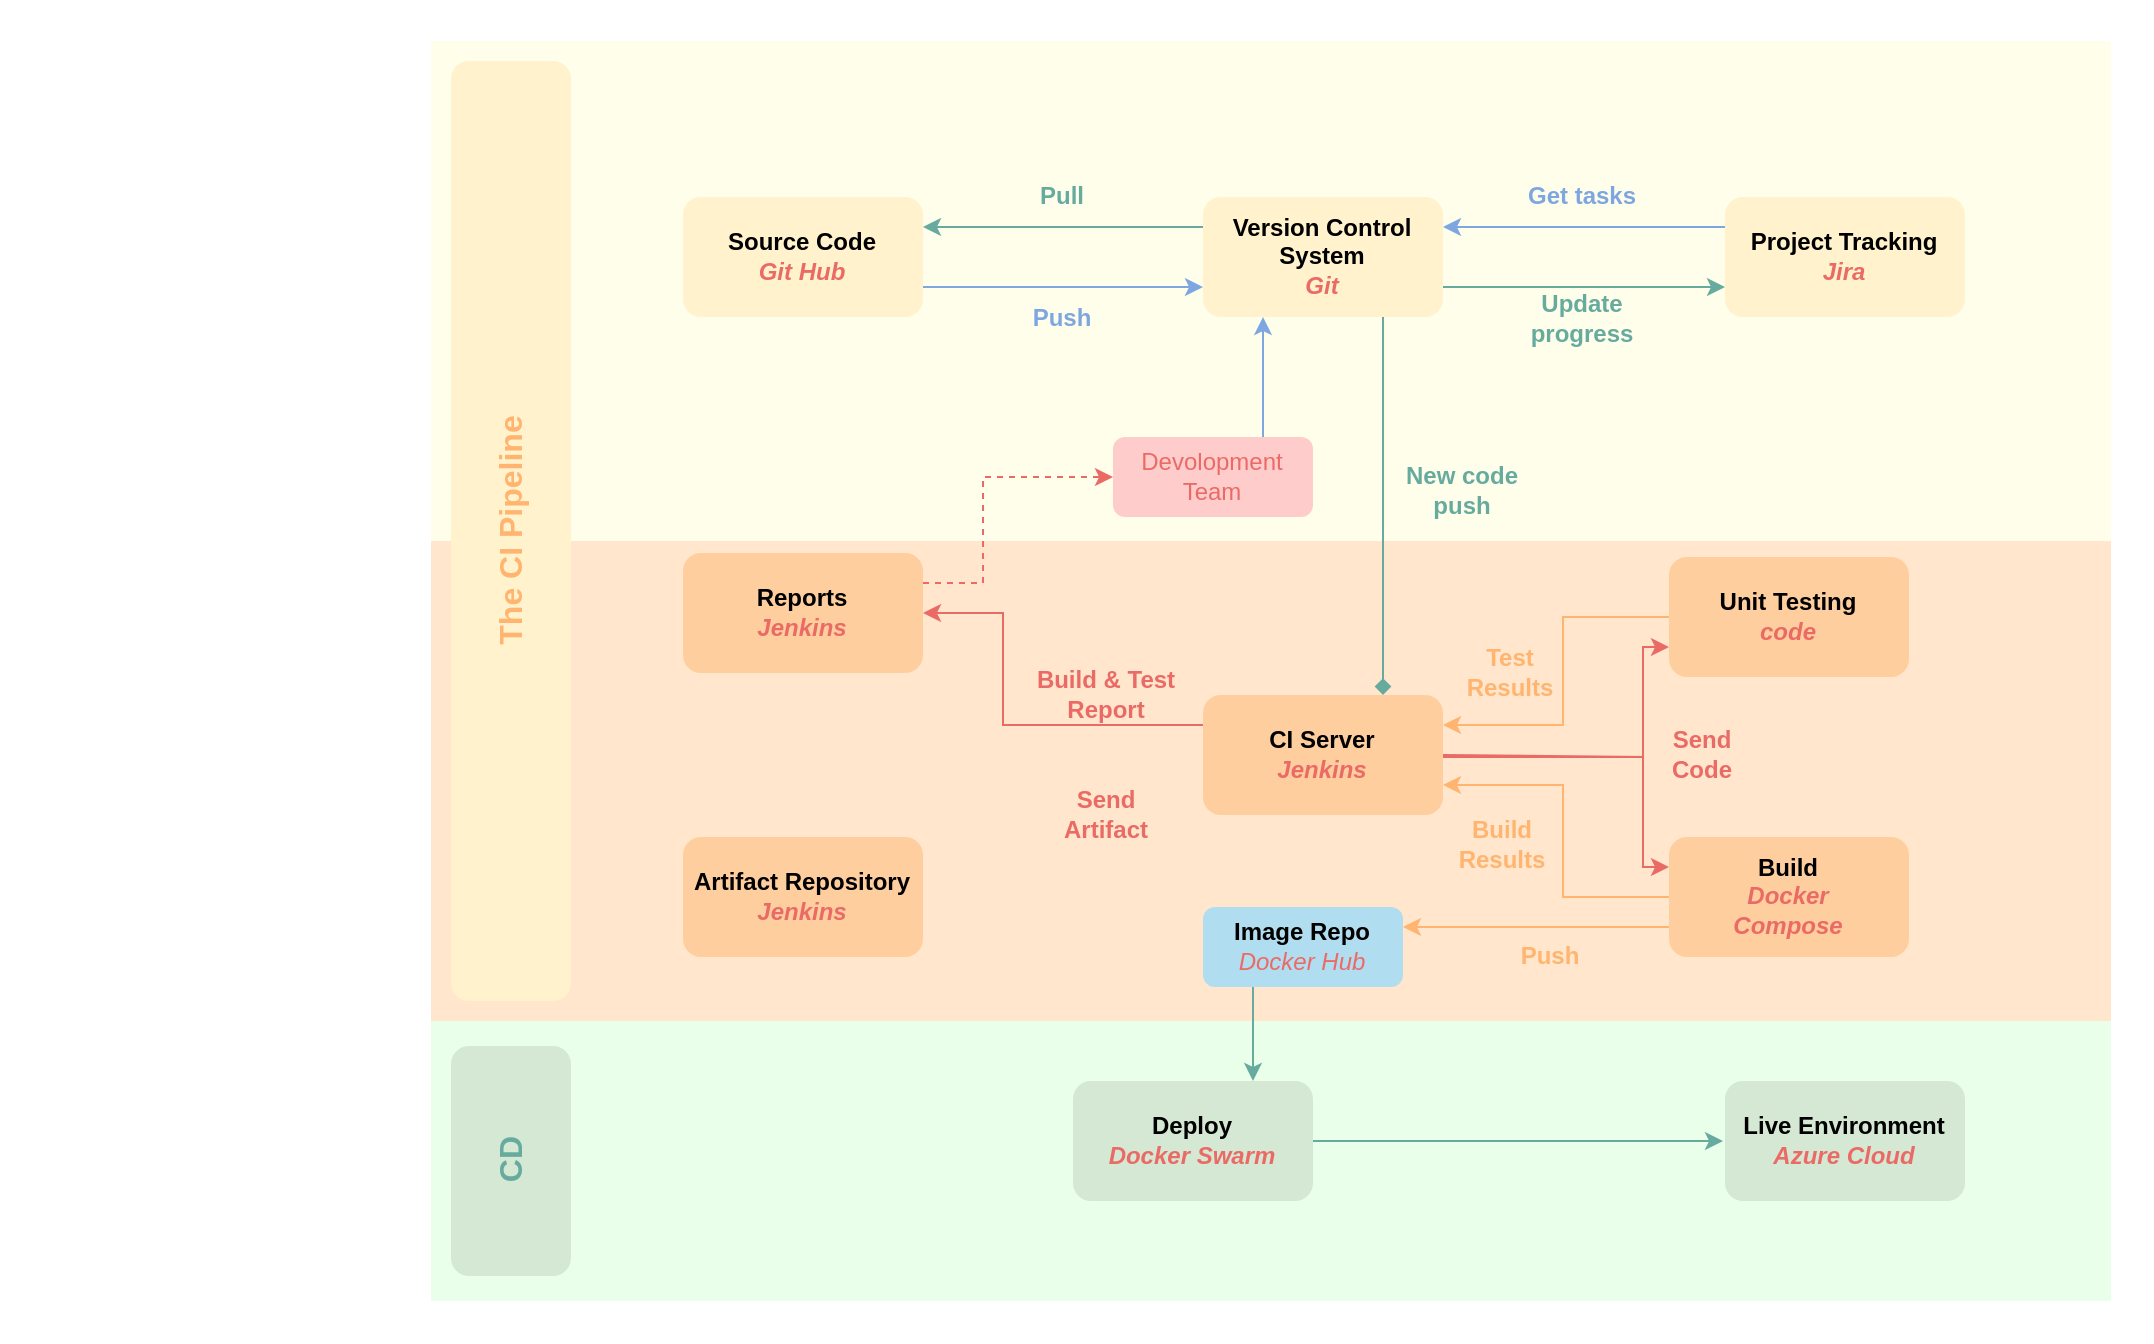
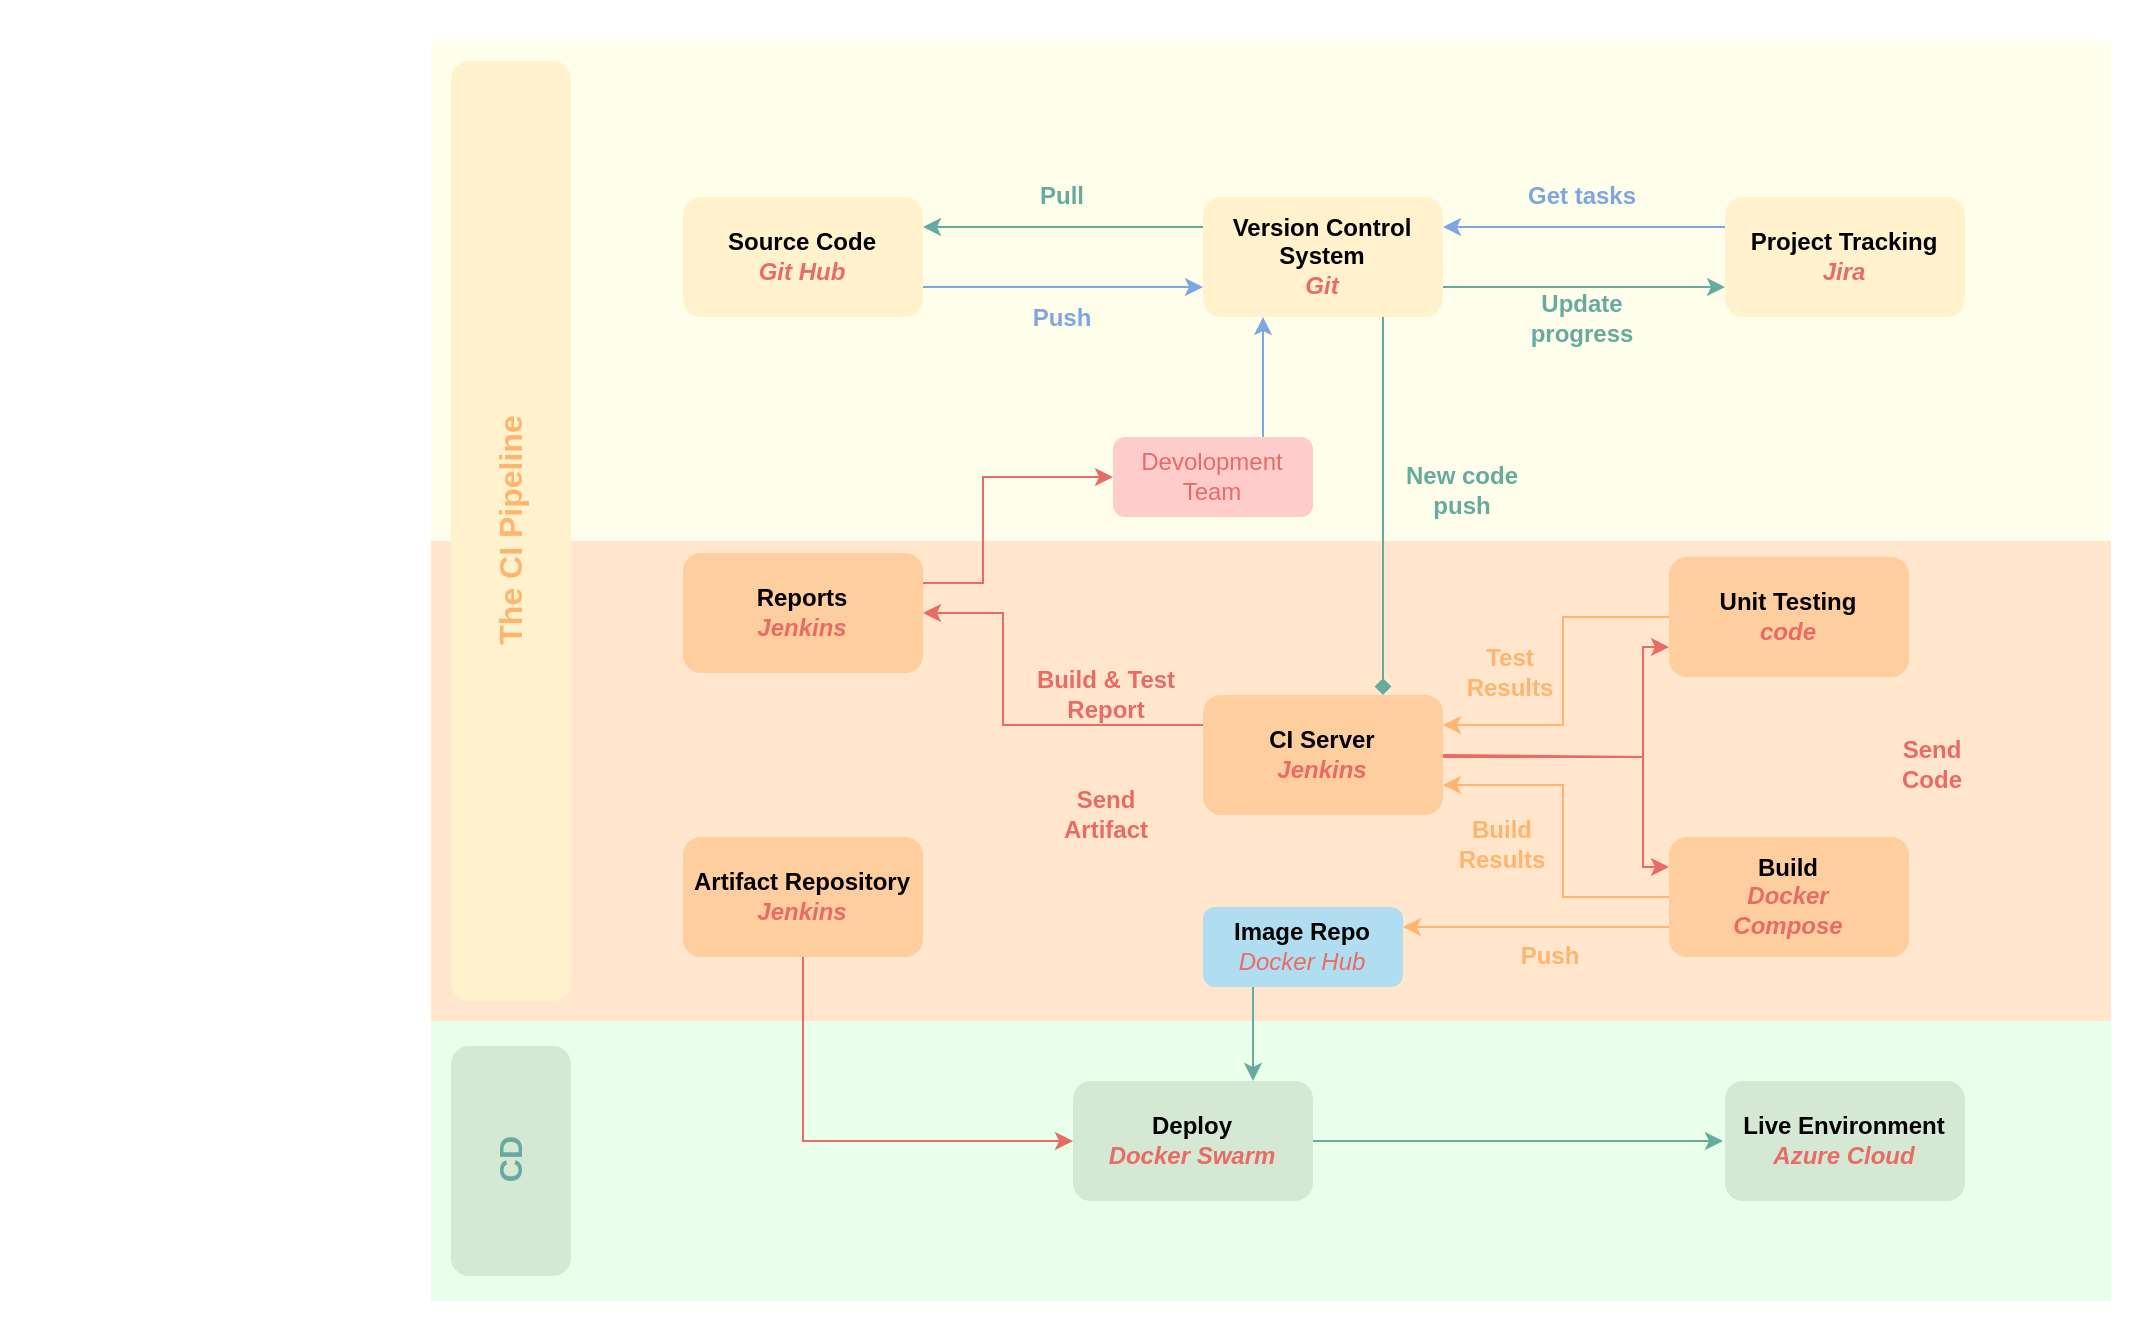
edge "Reports Jenkins" -> "Devolopment Team": style dashed -> solid
node "Send Code": moved (1703, 755) -> (1933, 765)
edge "Artifact Repository Jenkins" -> "Deploy Docker Swarm": added
